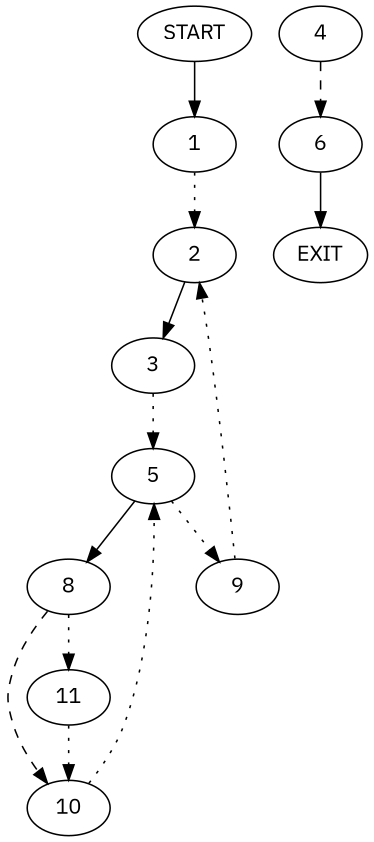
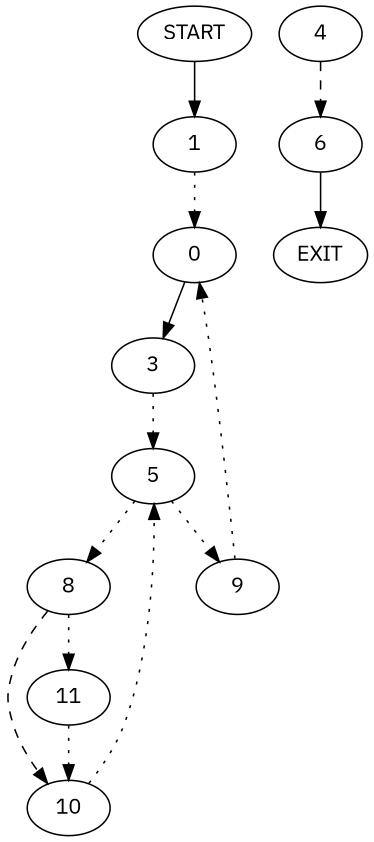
node "2": label "2" -> "0"
edge "5" -> "8": style solid -> dotted
